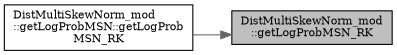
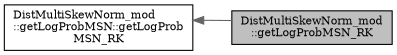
edge "DistMultiSkewNorm_mod ::getLogProbMSN::getLogProb MSN_RK" -> "DistMultiSkewNorm_mod ::getLogProbMSN_RK": reversed
